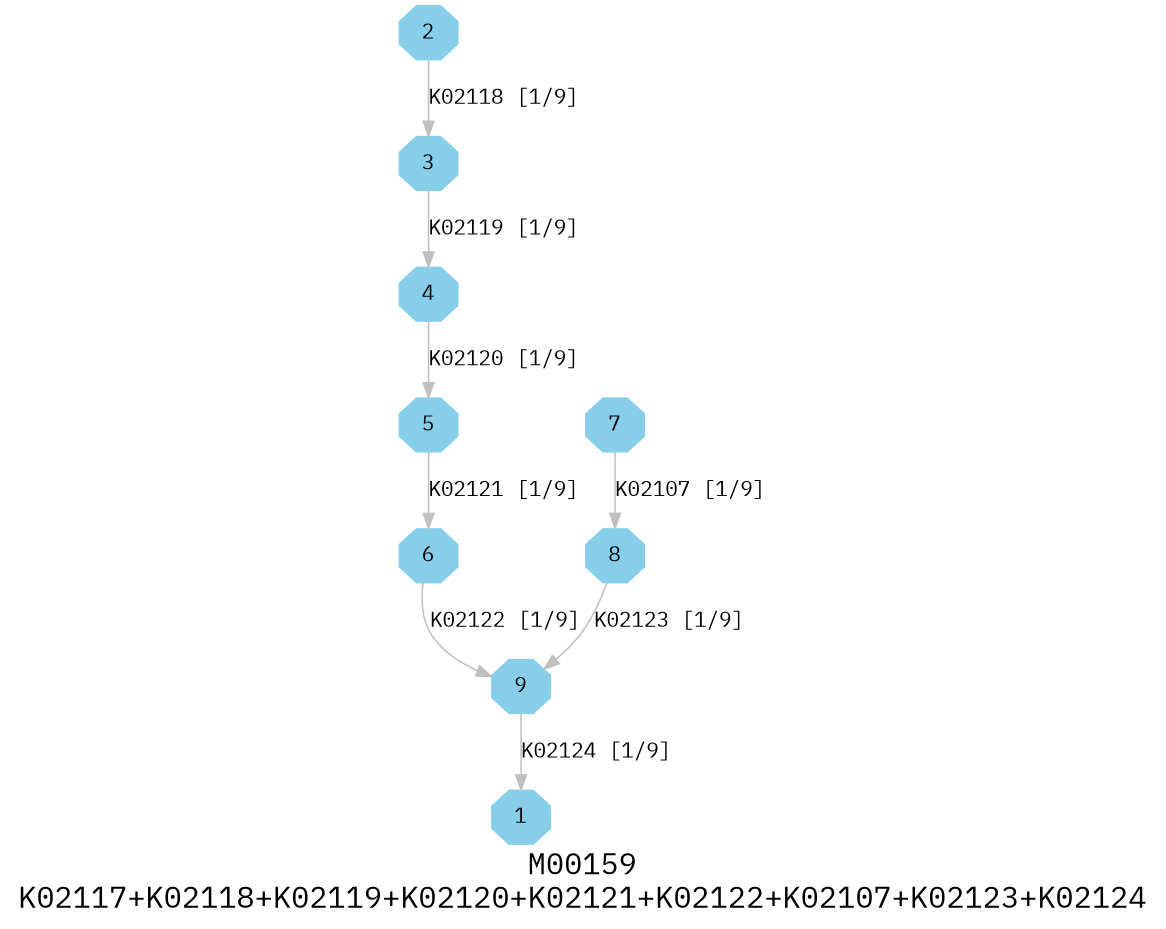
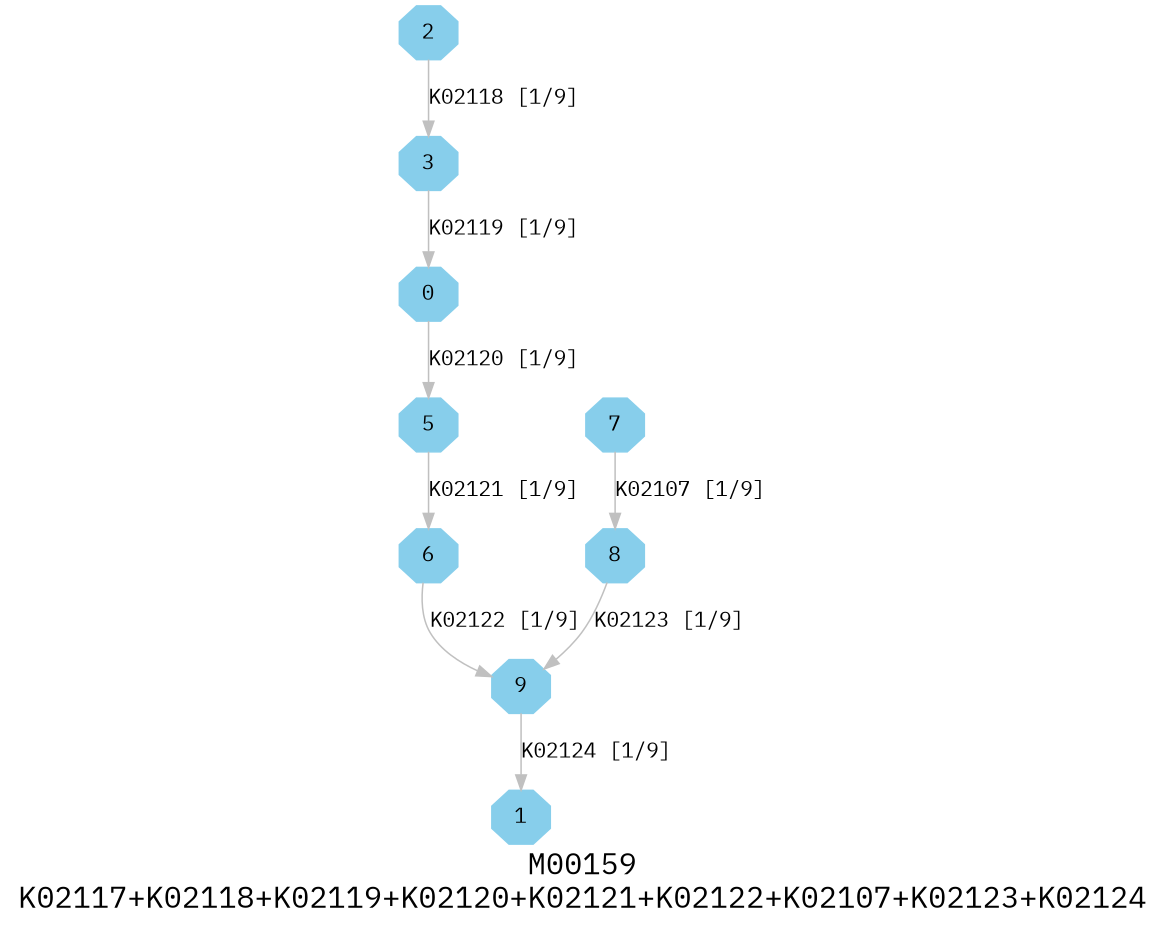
node "4": label "4" -> "0"
